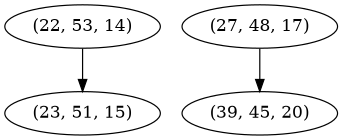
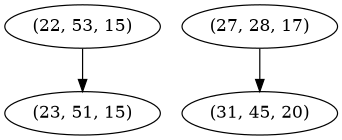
node "(22, 53, 14)": label "(22, 53, 14)" -> "(22, 53, 15)"
node "(27, 48, 17)": label "(27, 48, 17)" -> "(27, 28, 17)"
node "(39, 45, 20)": label "(39, 45, 20)" -> "(31, 45, 20)"
